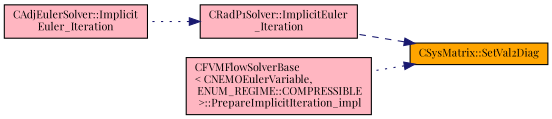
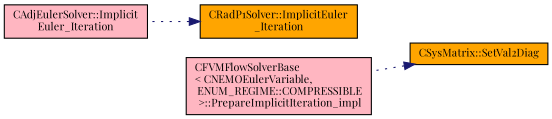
node "CRadP1Solver::ImplicitEuler _Iteration": fillcolor lightpink -> orange
edge "CRadP1Solver::ImplicitEuler _Iteration" -> "CSysMatrix::SetVal2Diag": removed
